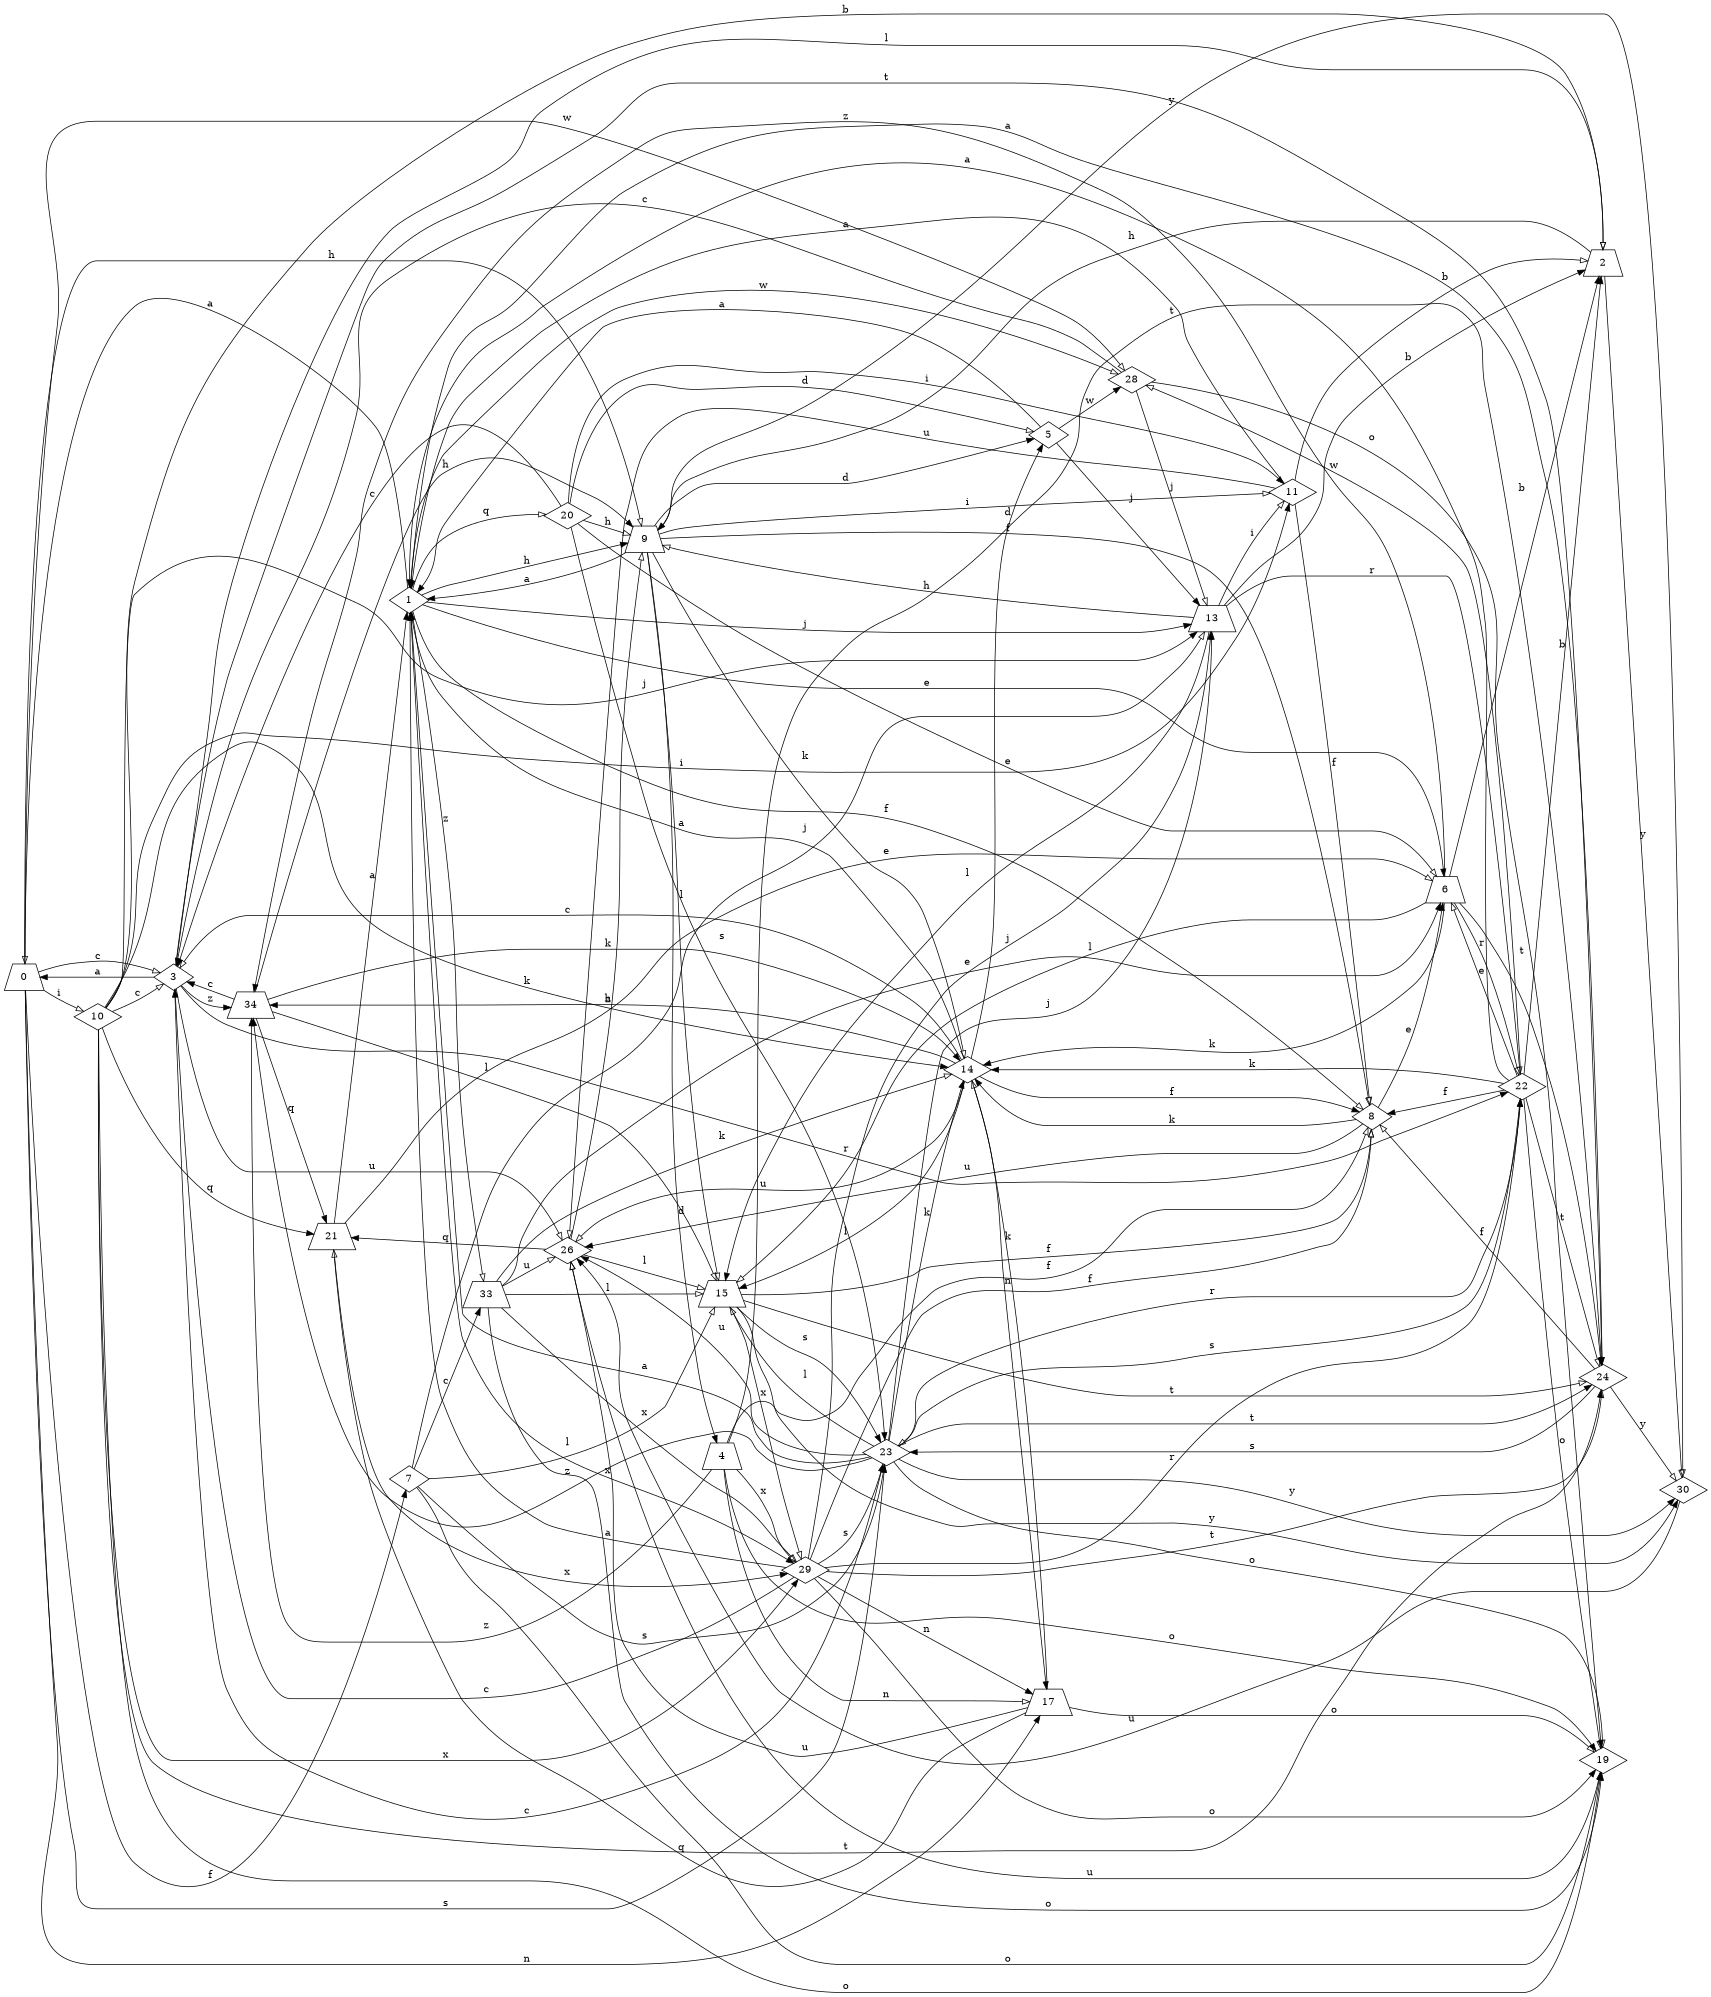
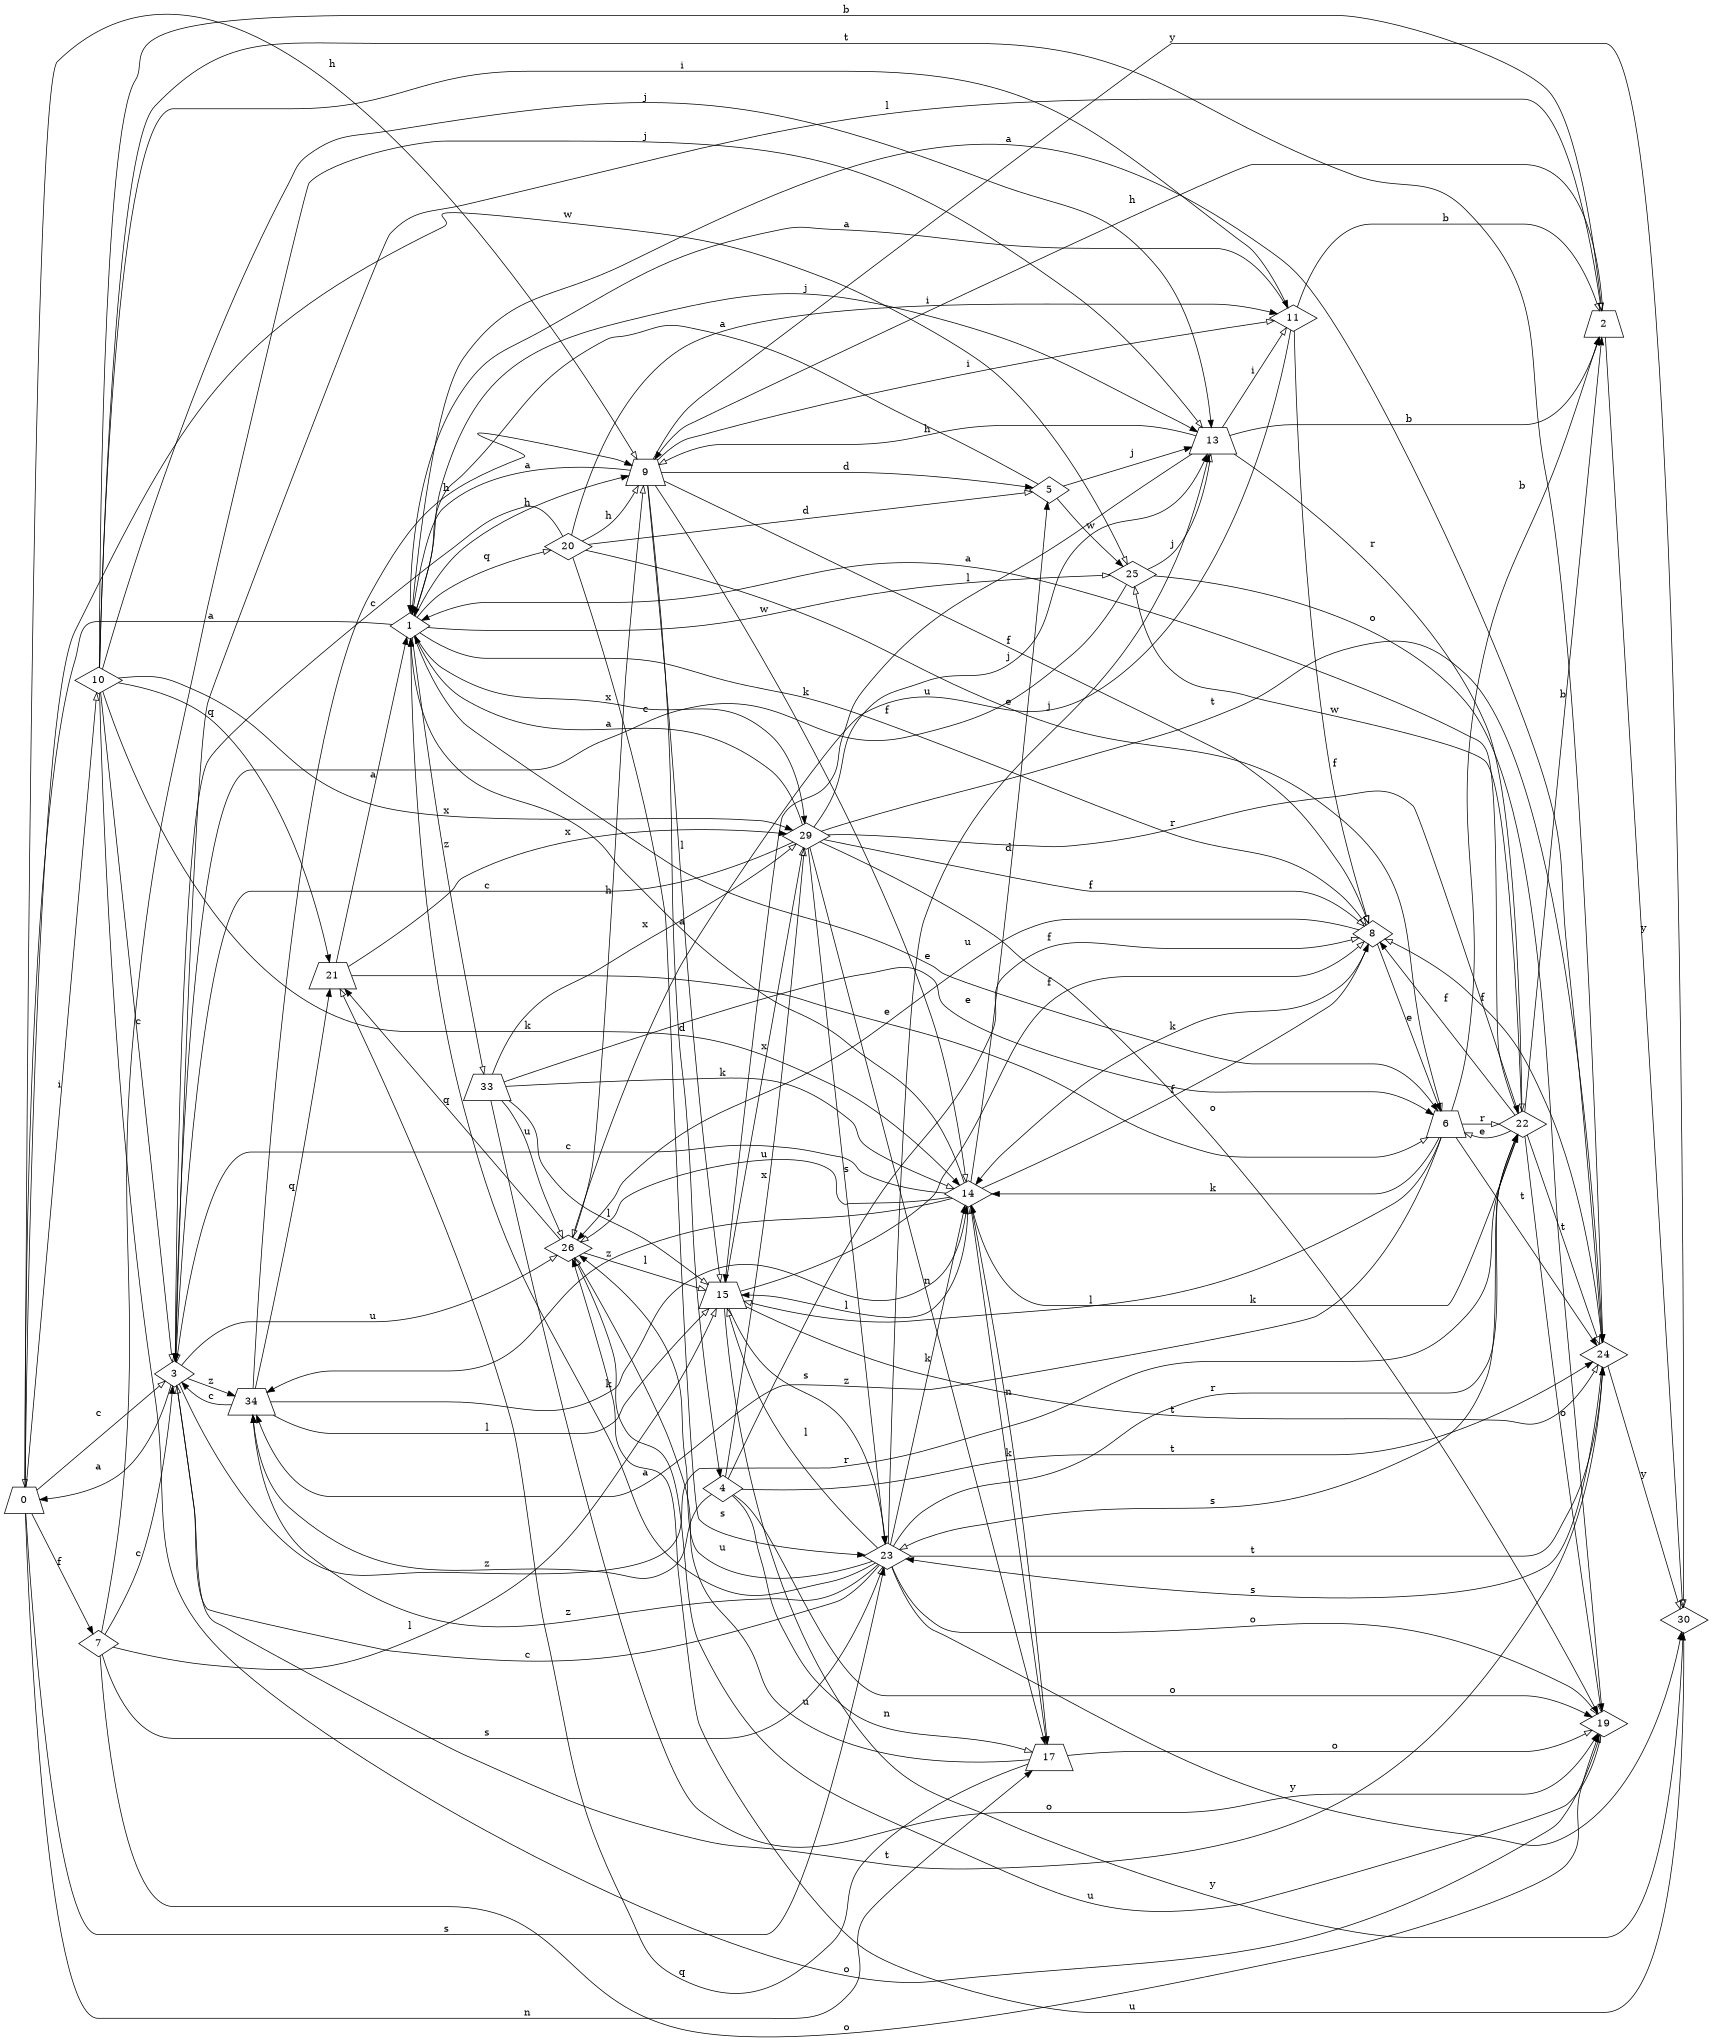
node "28": label "28" -> "25"
edge "7" -> "33": now "7" -> "3"
node "4": shape trapezium -> diamond
